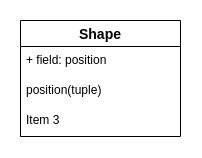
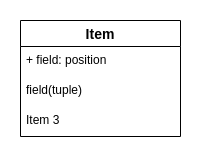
node "Shape": label "Shape" -> "Item"
node "position(tuple)": label "position(tuple)" -> "field(tuple)"
